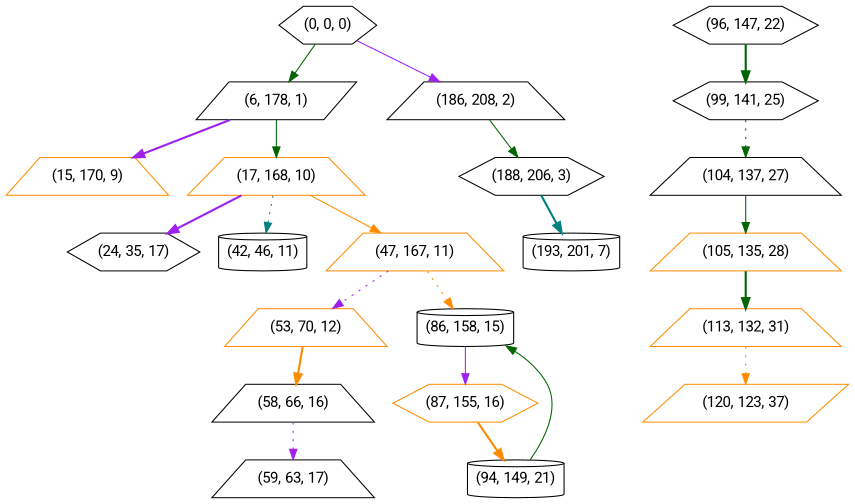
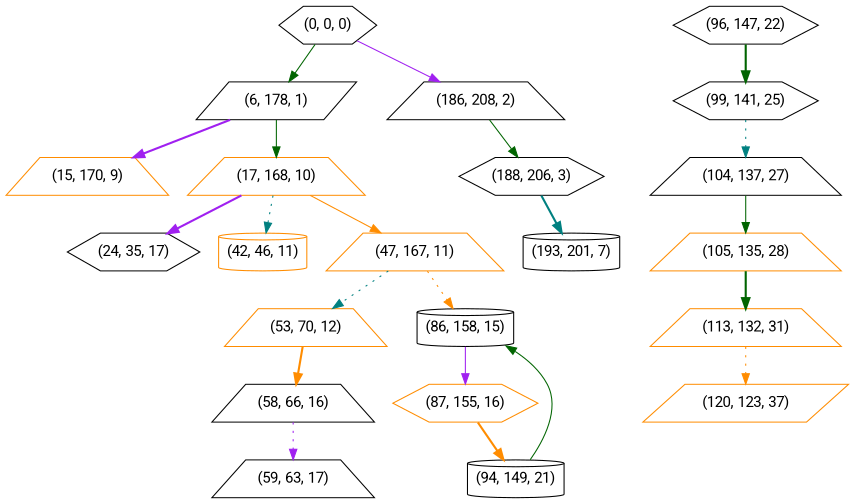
edge "(99, 141, 25)" -> "(104, 137, 27)": color darkgreen -> teal
node "(42, 46, 11)": color black -> darkorange
edge "(47, 167, 11)" -> "(53, 70, 12)": color purple -> teal
